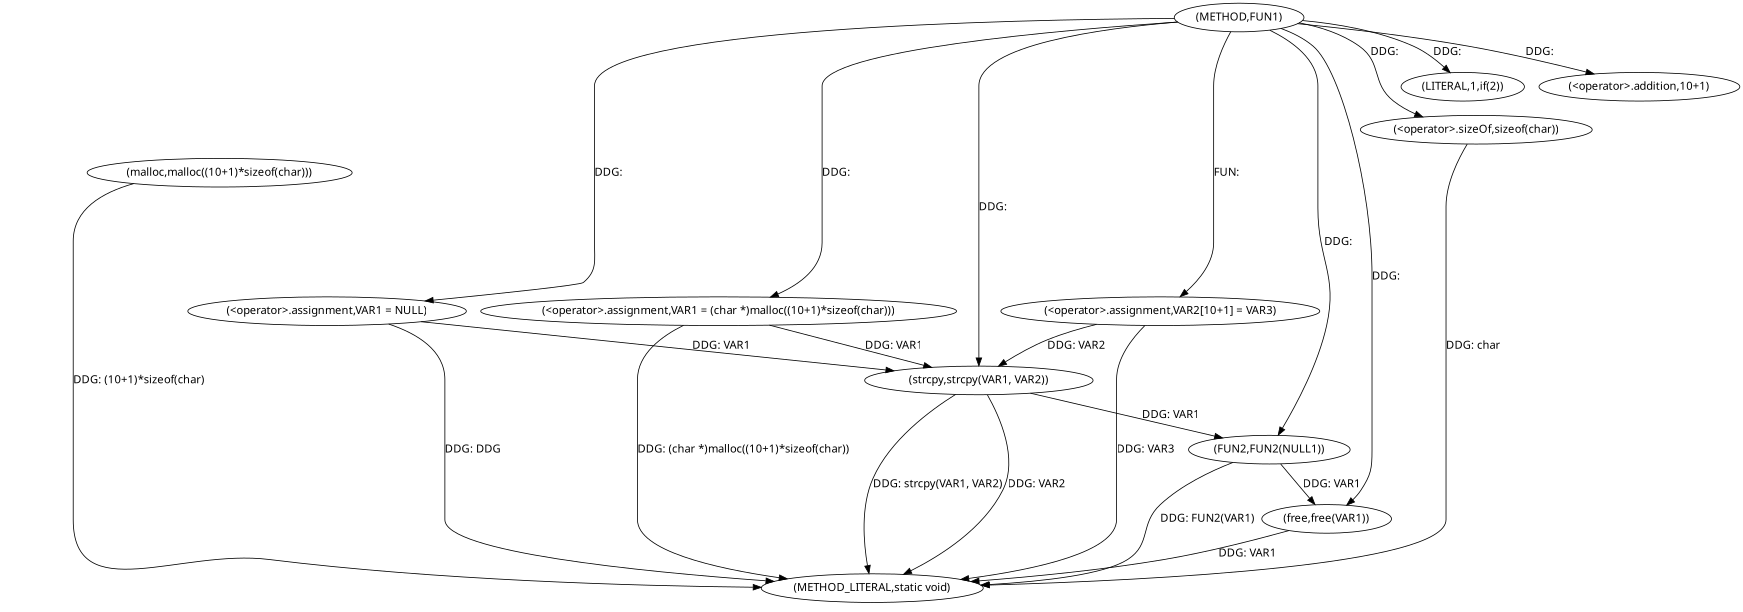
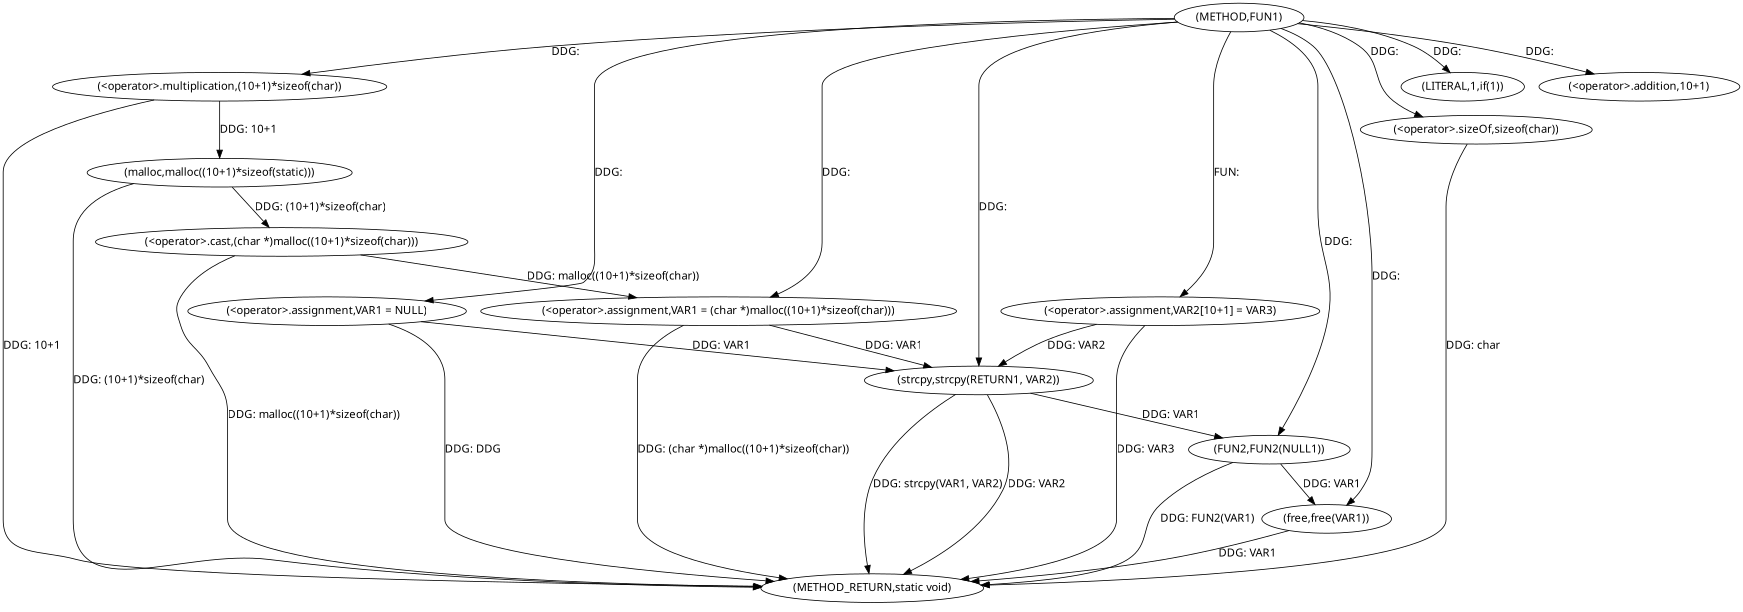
node "(<operator>.multiplication,(10+1)*sizeof(char))": added
node "(LITERAL,1,if(2))": label "(LITERAL,1,if(2))" -> "(LITERAL,1,if(1))"
node "(malloc,malloc((10+1)*sizeof(char)))": label "(malloc,malloc((10+1)*sizeof(char)))" -> "(malloc,malloc((10+1)*sizeof(static)))"
node "(<operator>.cast,(char *)malloc((10+1)*sizeof(char)))": added
node "(strcpy,strcpy(VAR1, VAR2))": label "(strcpy,strcpy(VAR1, VAR2))" -> "(strcpy,strcpy(RETURN1, VAR2))"
node "(METHOD_LITERAL,static void)": label "(METHOD_LITERAL,static void)" -> "(METHOD_RETURN,static void)"
